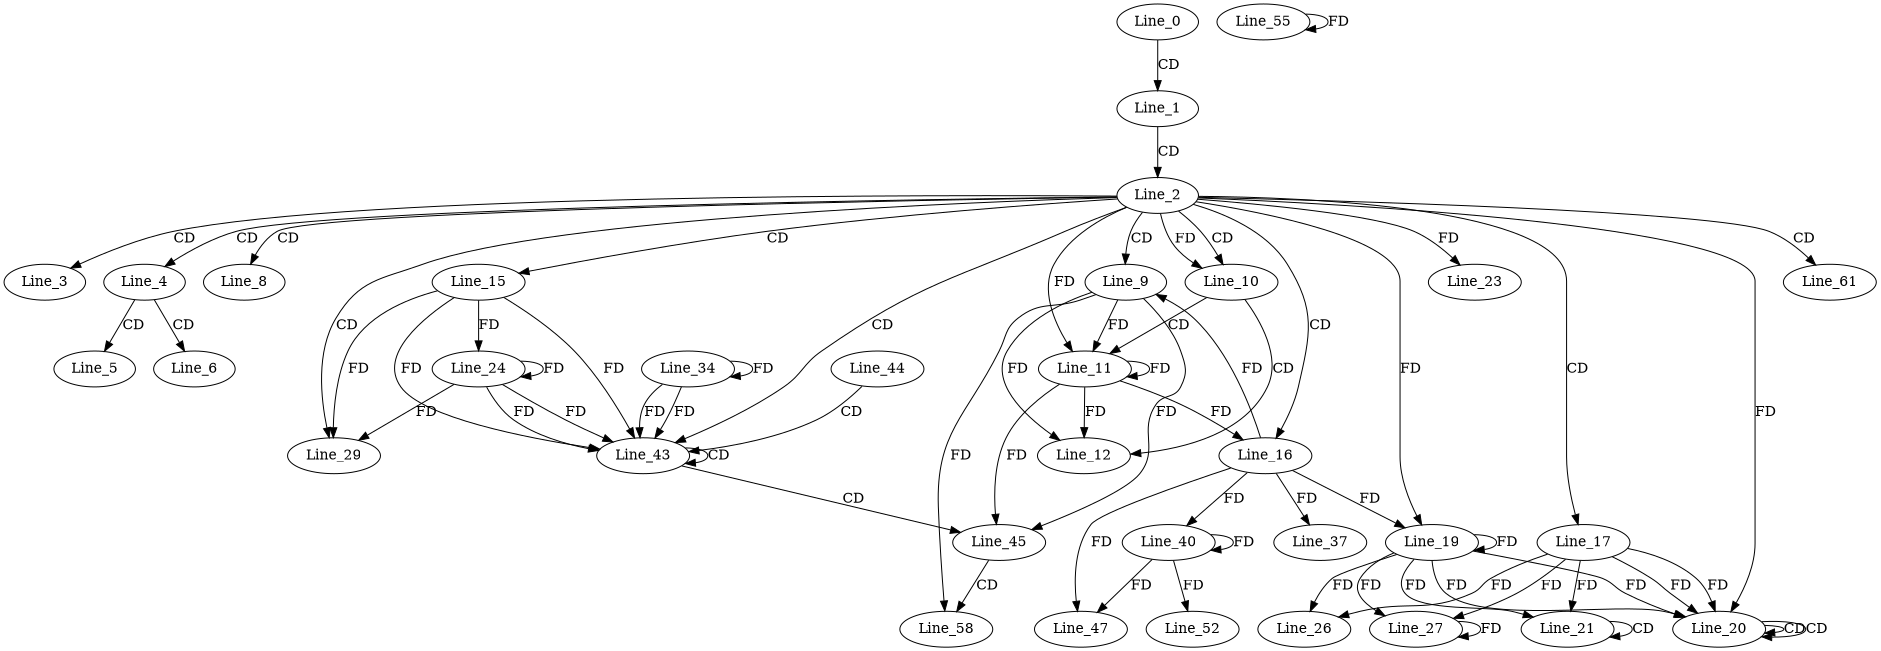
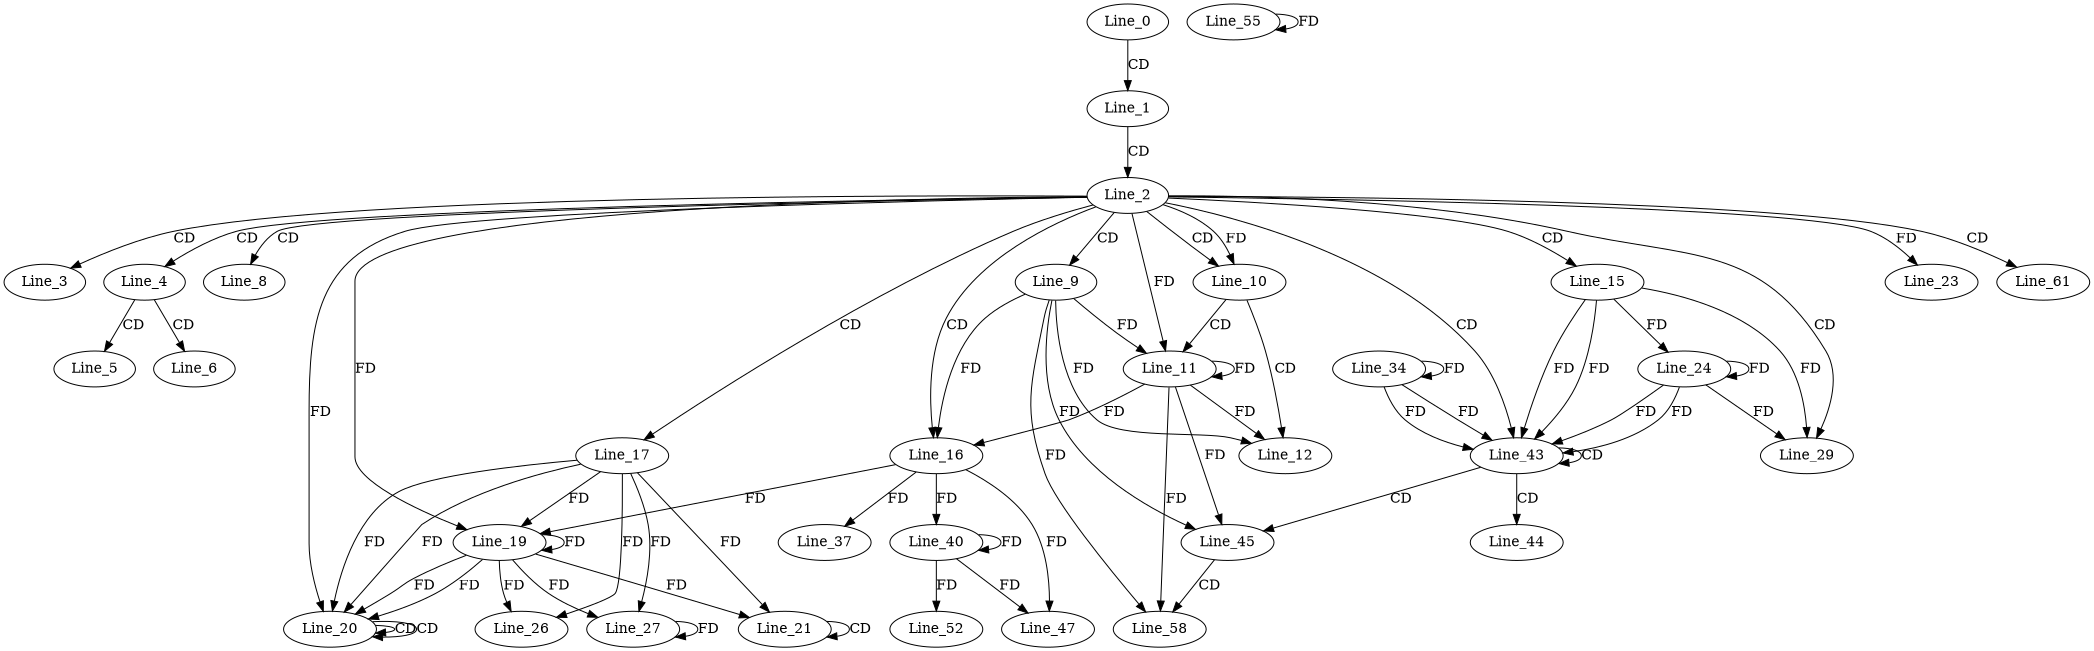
edge "Line_16" -> "Line_9": reversed
edge "Line_44" -> "Line_43": reversed
edge "Line_11" -> "Line_58": added, label "FD"
edge "Line_17" -> "Line_19": added, label "FD"
